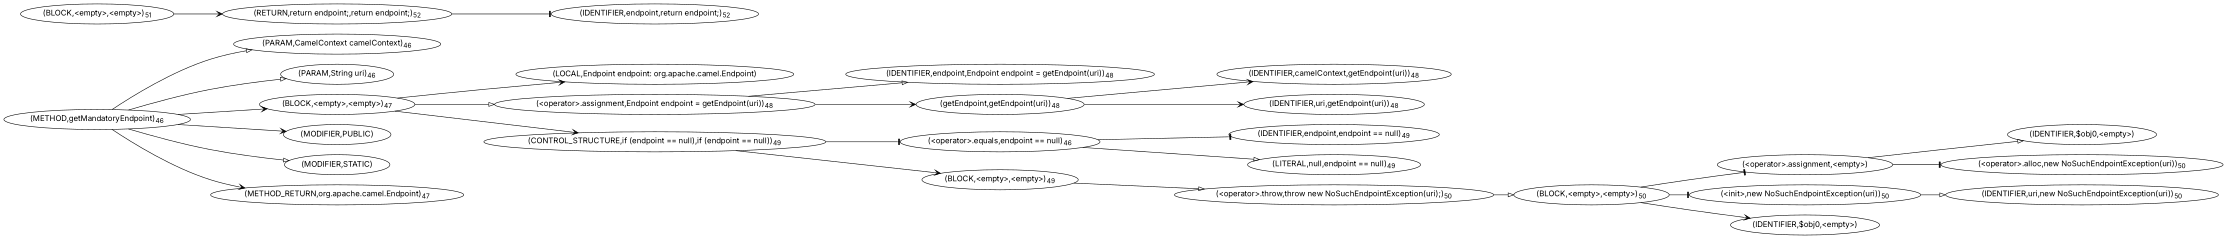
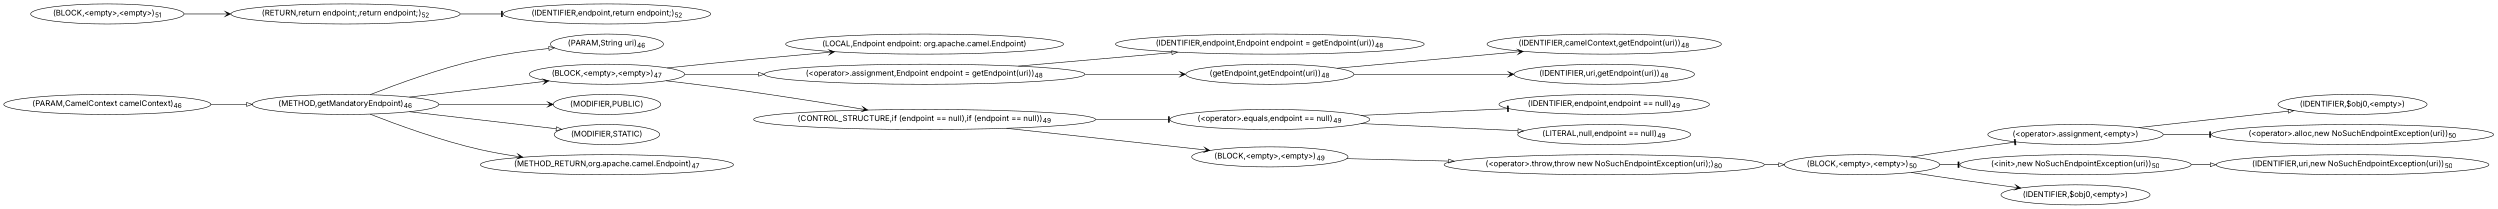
edge "(METHOD,getMandatoryEndpoint)" -> "(PARAM,CamelContext camelContext)": reversed
node "(<operator>.equals,endpoint == null)": text "46" -> "49"
node "(<operator>.throw,throw new NoSuchEndpointException(uri);)": text "50" -> "80"
